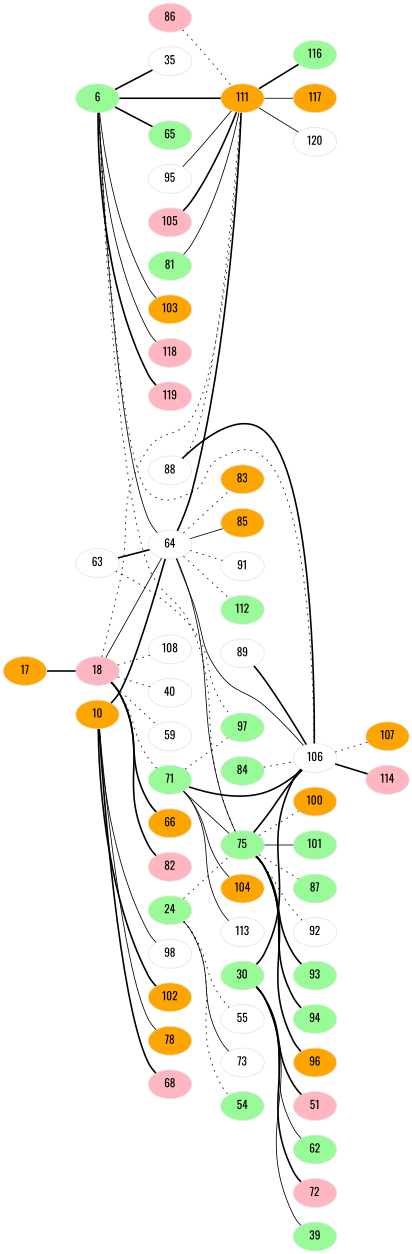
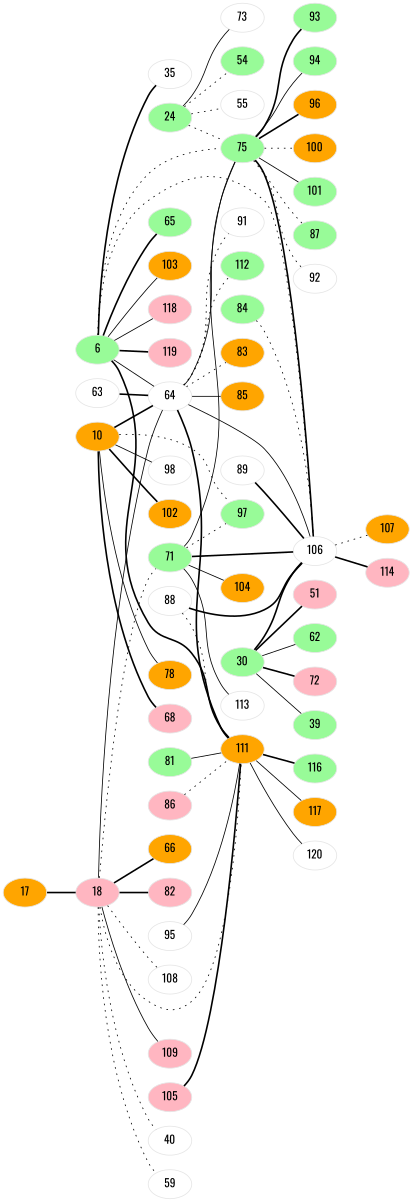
edge "63" -- "97": now "10" -- "97"
edge "75" -- "94": style bold -> solid
node "109": added
